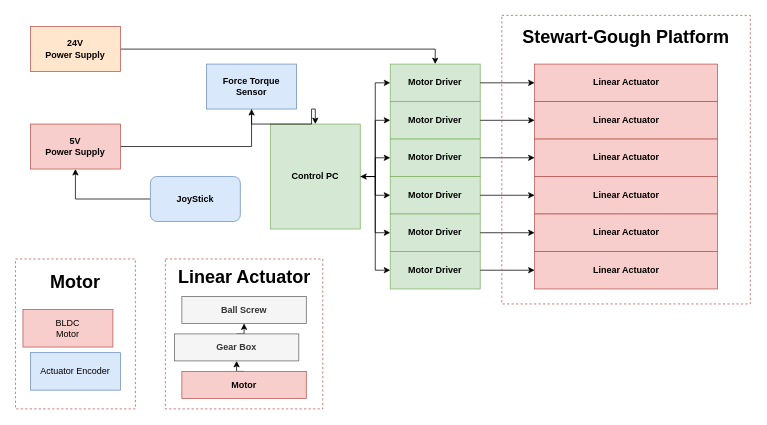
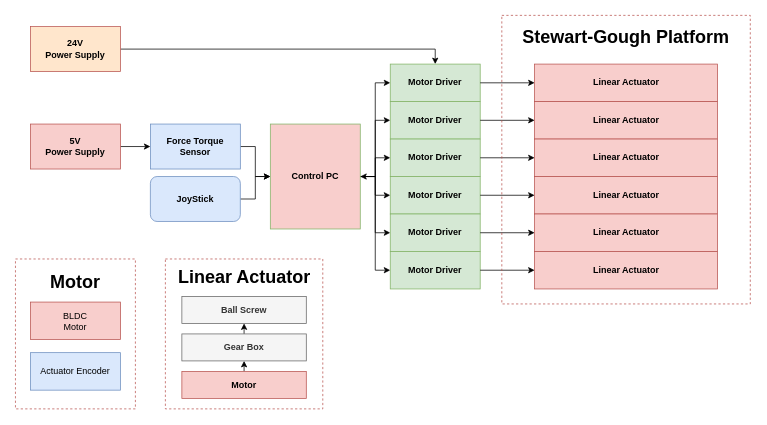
node "Force Torque Sensor": moved (252, 87) -> (195, 147)
node "Control PC": fillcolor #d5e8d4 -> #f8cecc
edge "JoyStick" -> "5V Power Supply": now "JoyStick" -> "Control PC"
node "BLDC Motor": moved (68, 329) -> (75, 321)
node "Gear Box": moved (237, 348) -> (244, 348)
